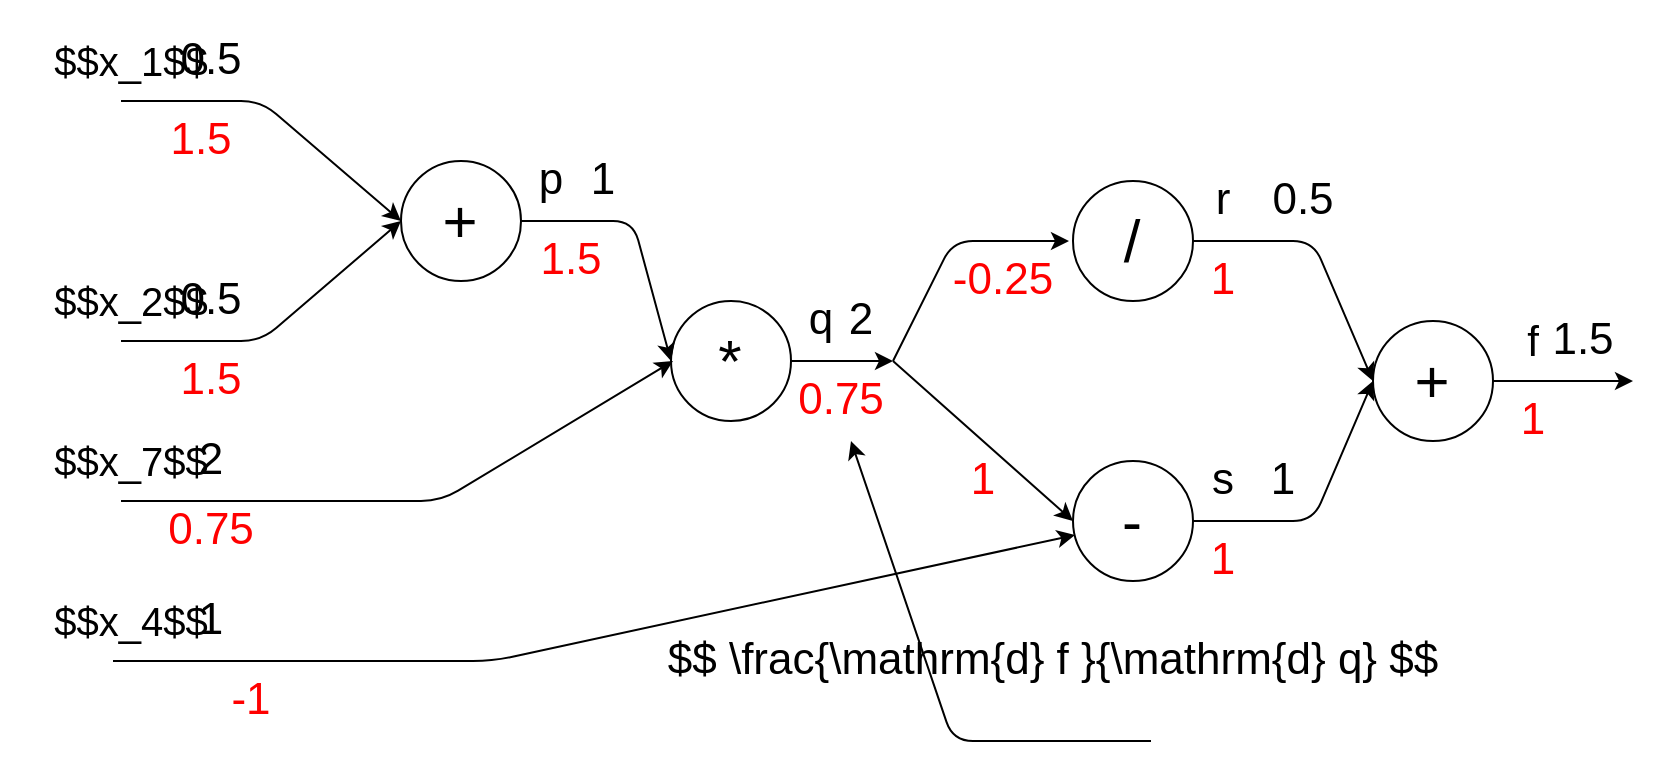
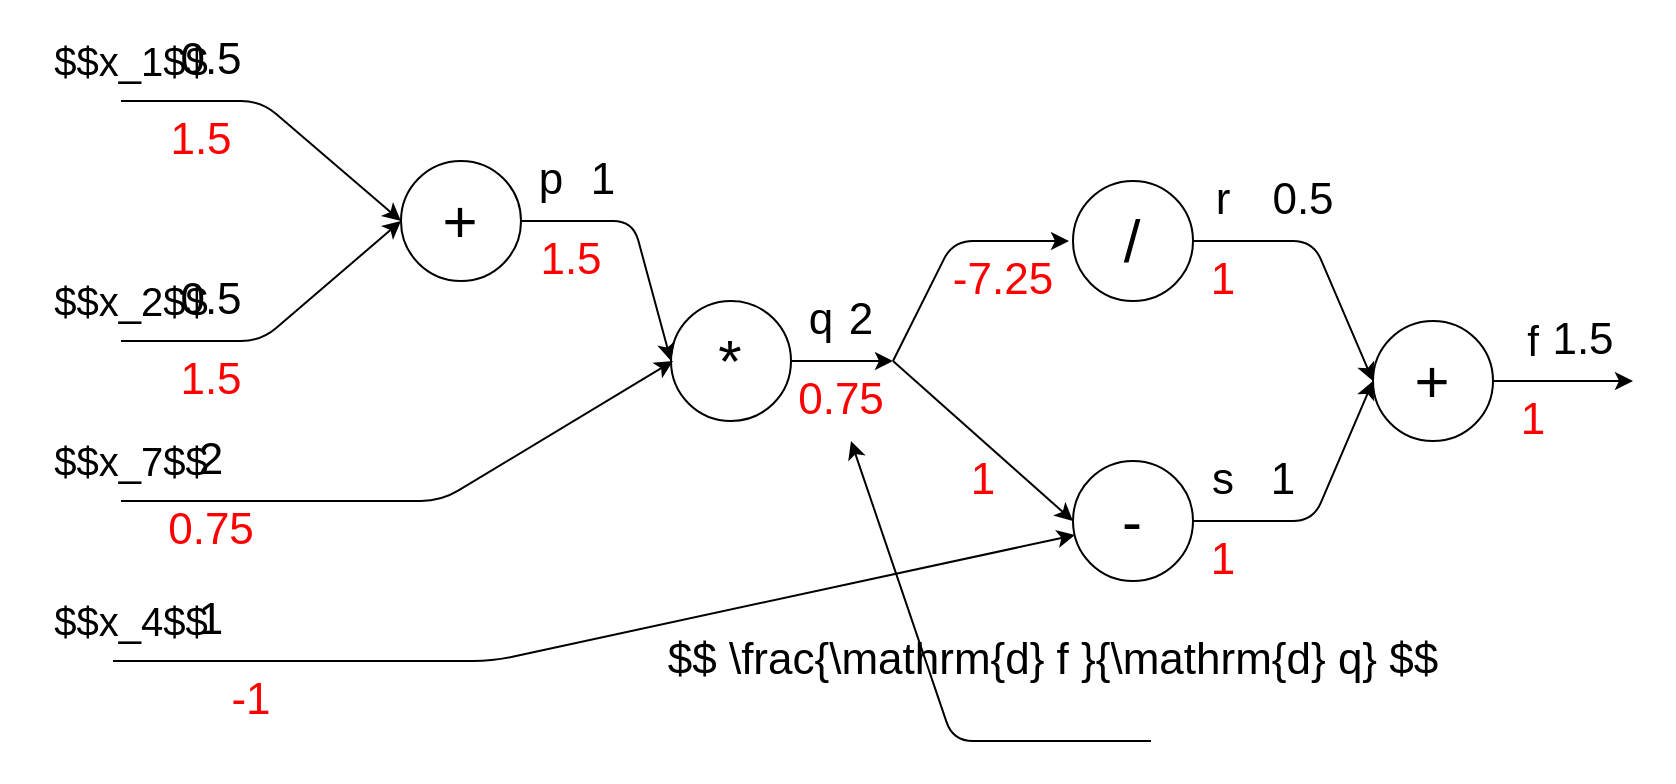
node "-0.25": label "-0.25" -> "-7.25"
